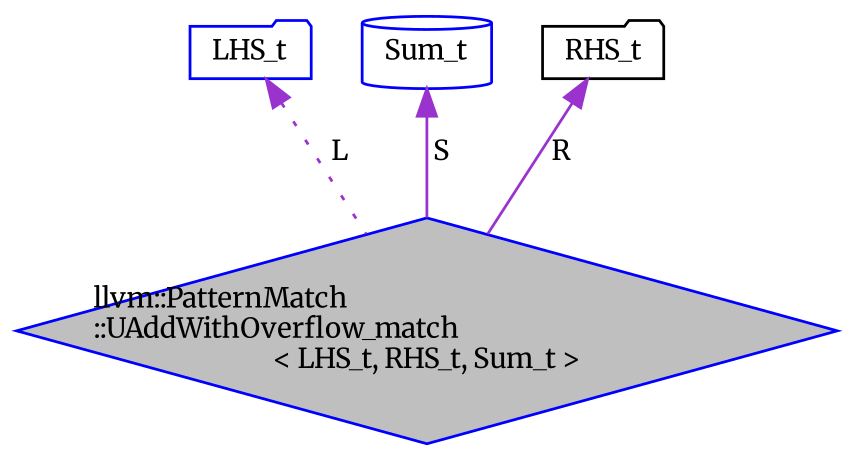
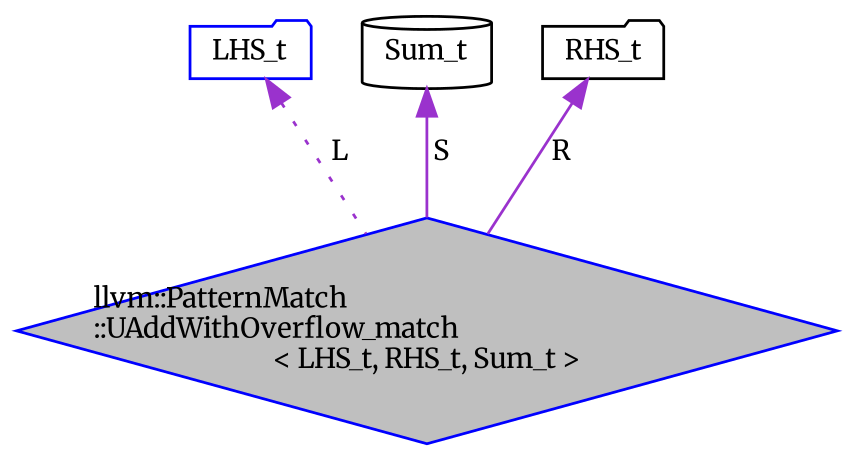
node "Sum_t": color blue -> black
